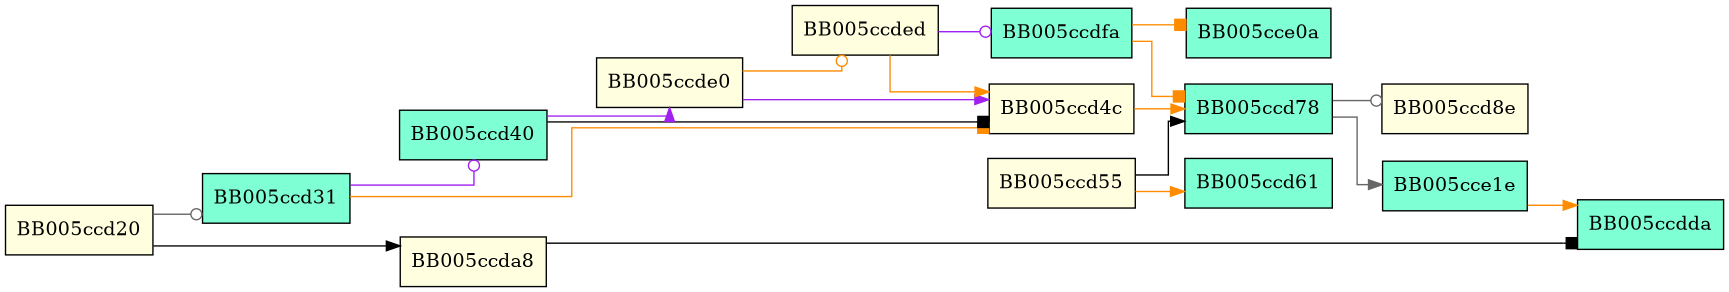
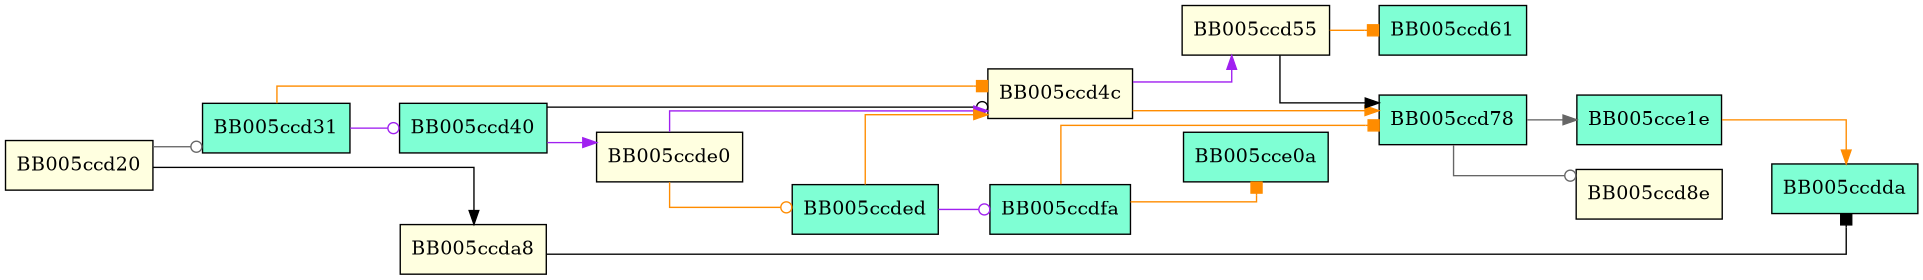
node "BB005ccded": fillcolor lightyellow -> aquamarine
edge "BB005ccd4c" -> "BB005ccd55": added
edge "BB005ccd40" -> "BB005ccd4c": arrowhead box -> odot
edge "BB005ccd55" -> "BB005ccd61": arrowhead normal -> box
